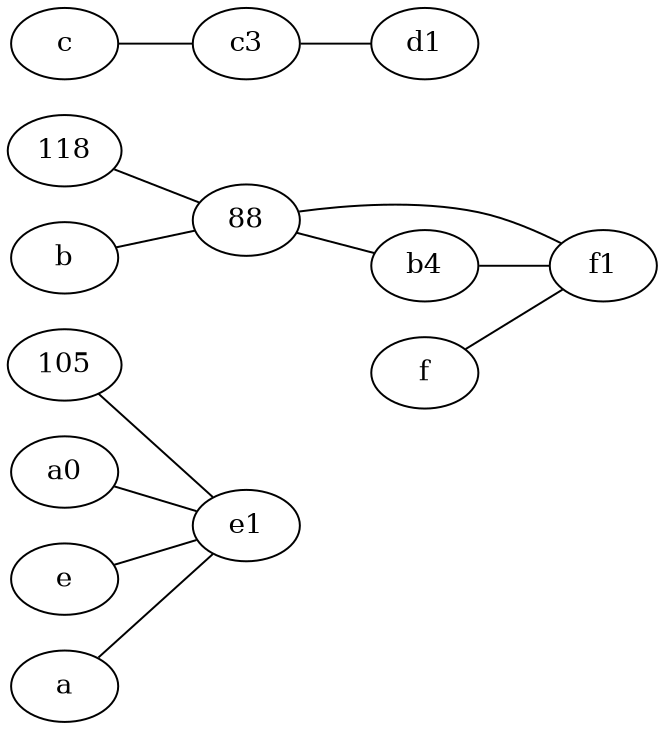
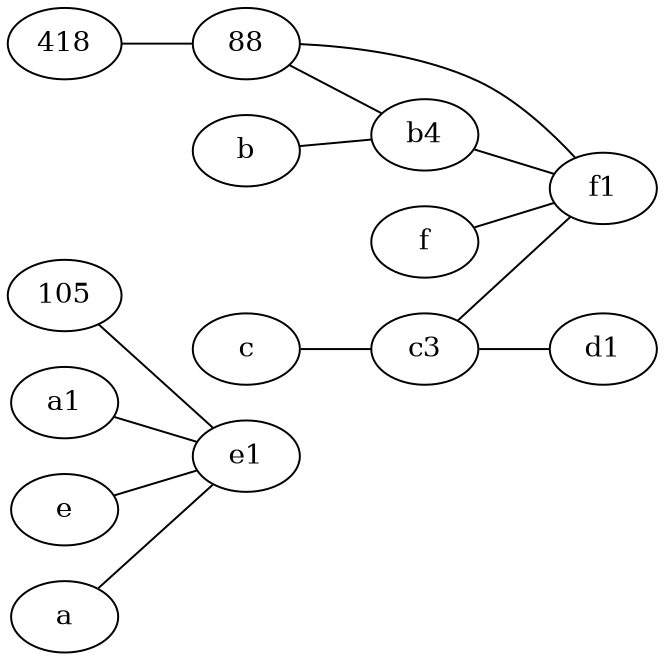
node "118": label "118" -> "418"
edge "88" -- "b": now "b4" -- "b"
edge "f1" -- "c3": added
node "a0": label "a0" -> "a1"
